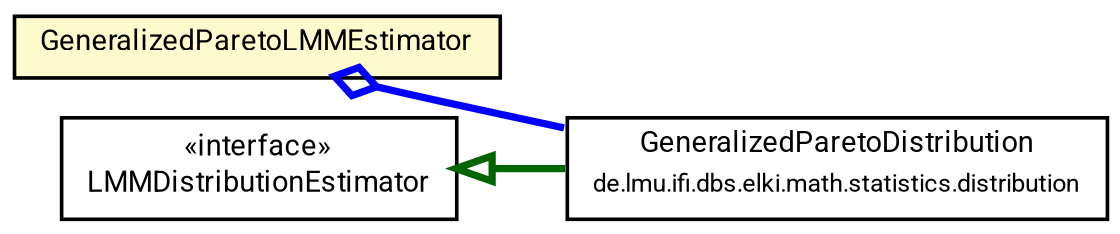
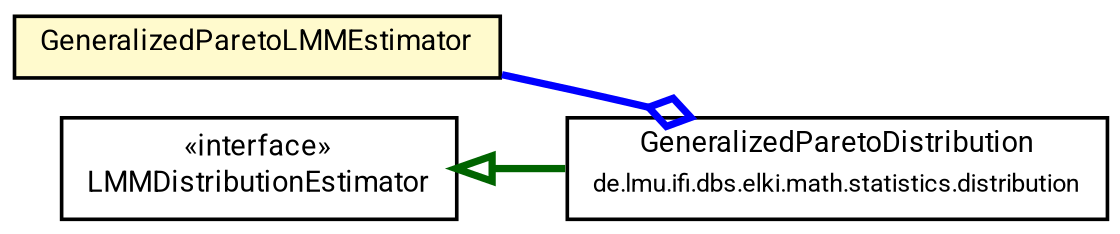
edge "GeneralizedParetoDistribution" -> "GeneralizedParetoLMMEstimator": reversed
